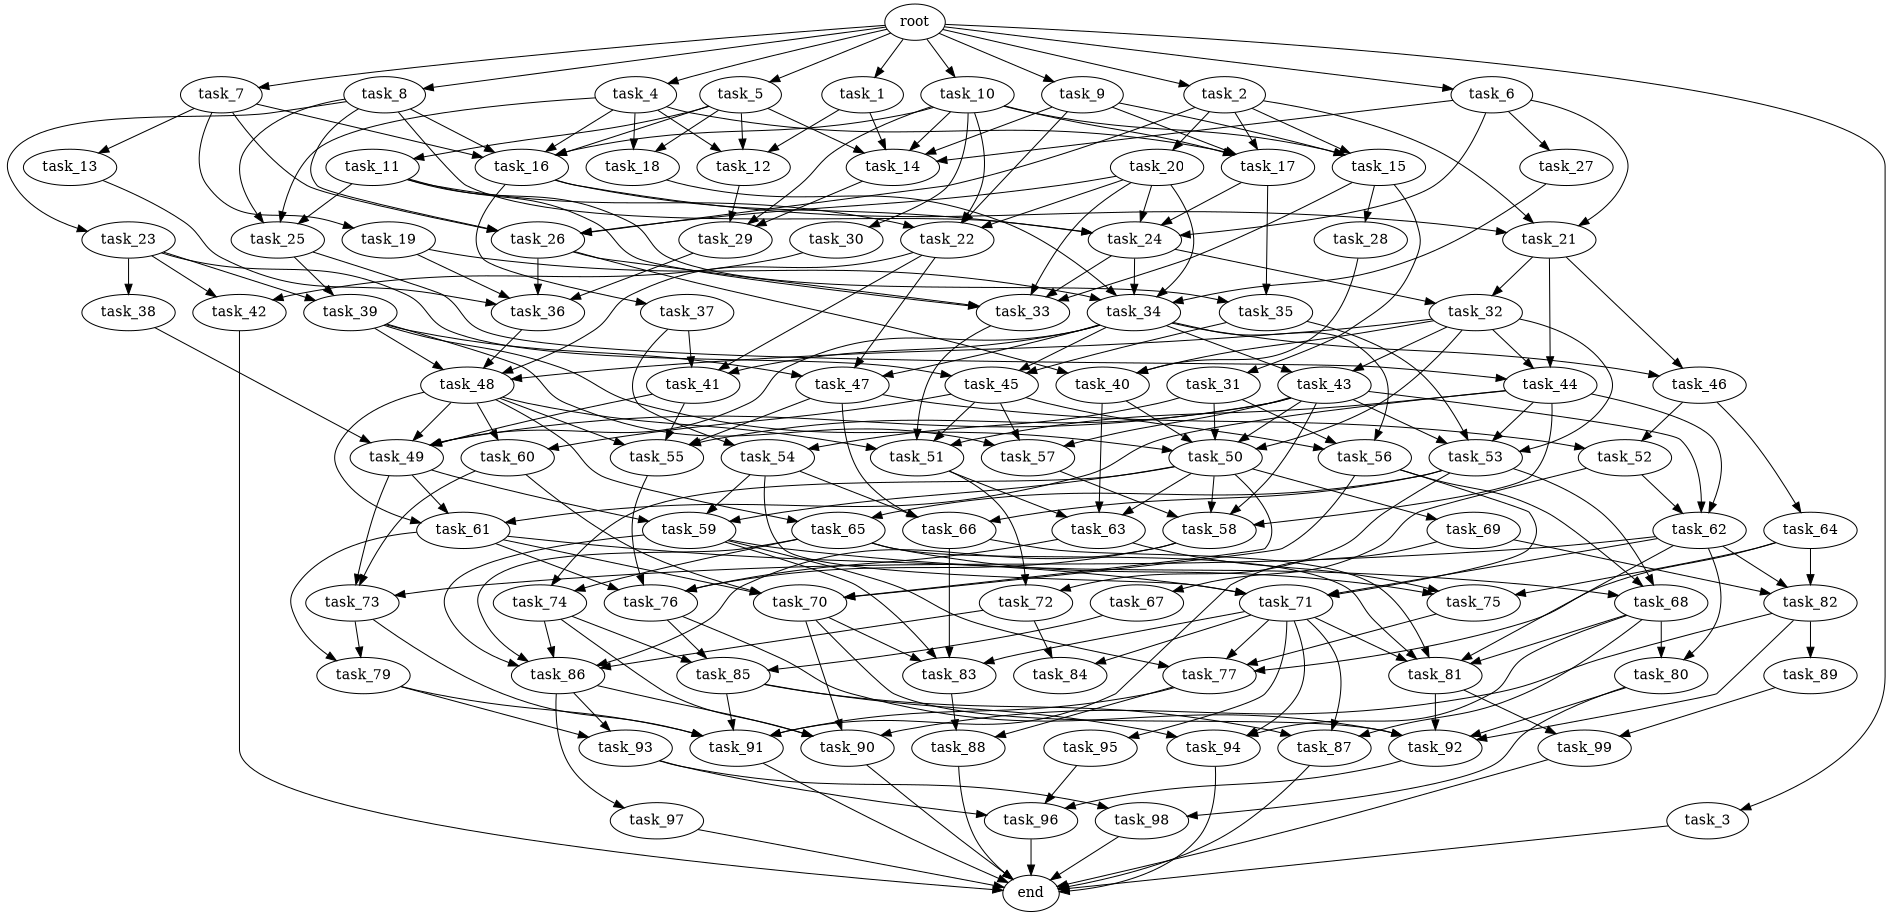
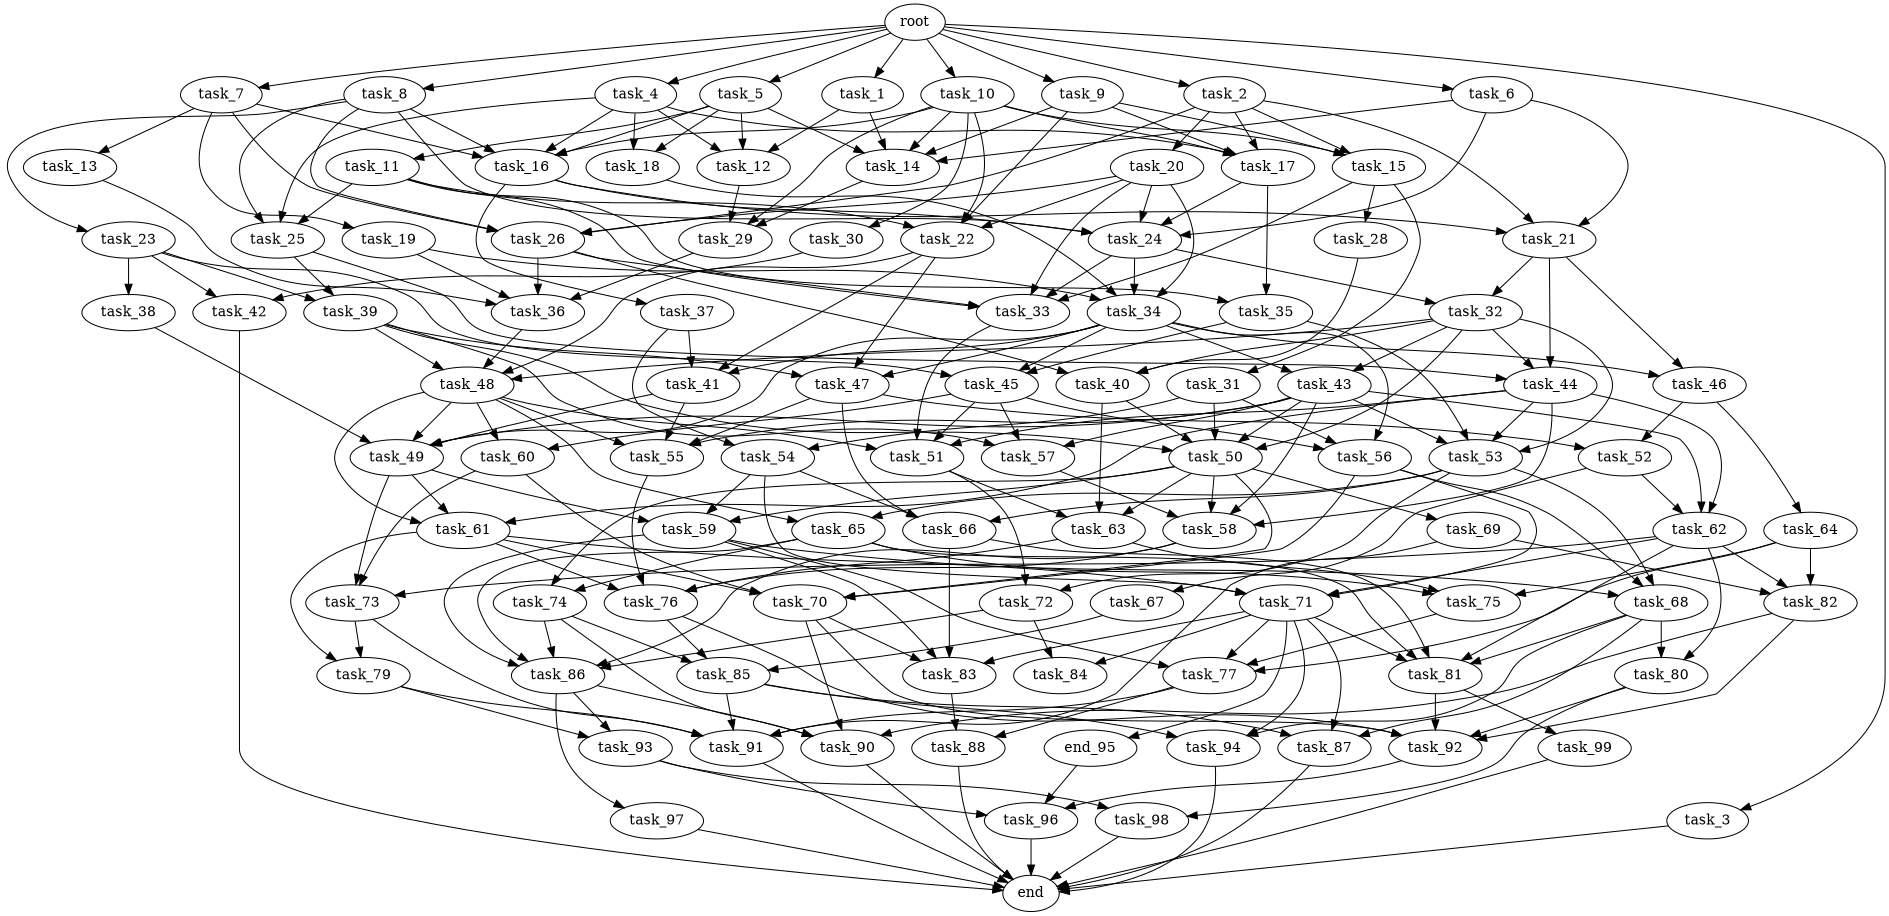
node "task_27": removed
node "task_89": removed
node "task_95": label "task_95" -> "end_95"
